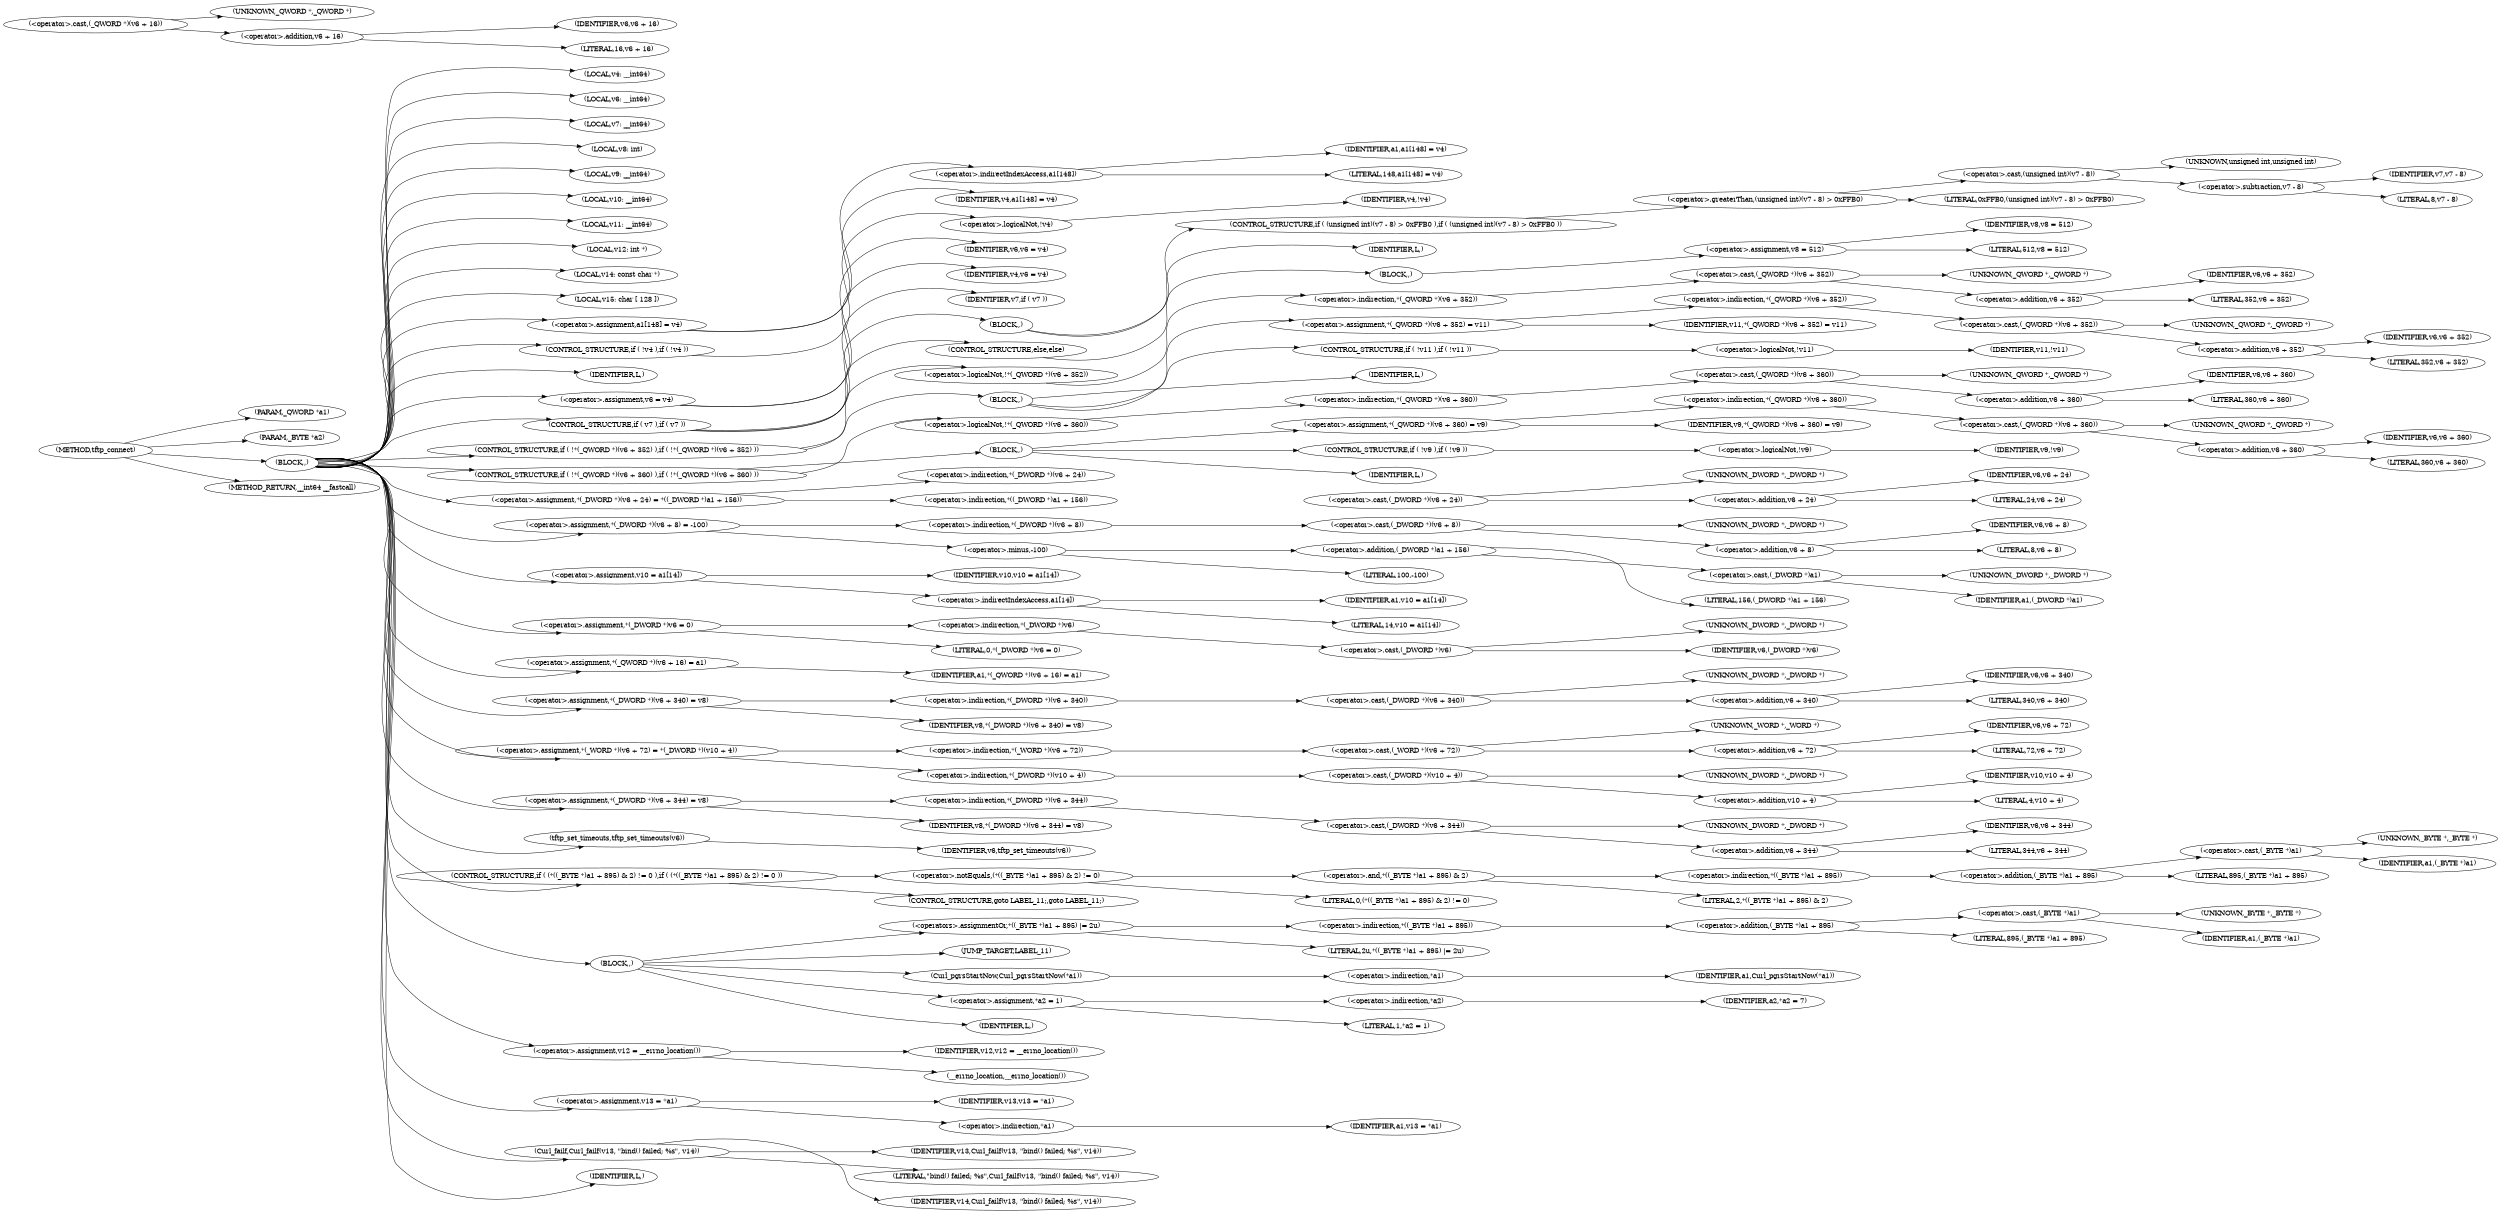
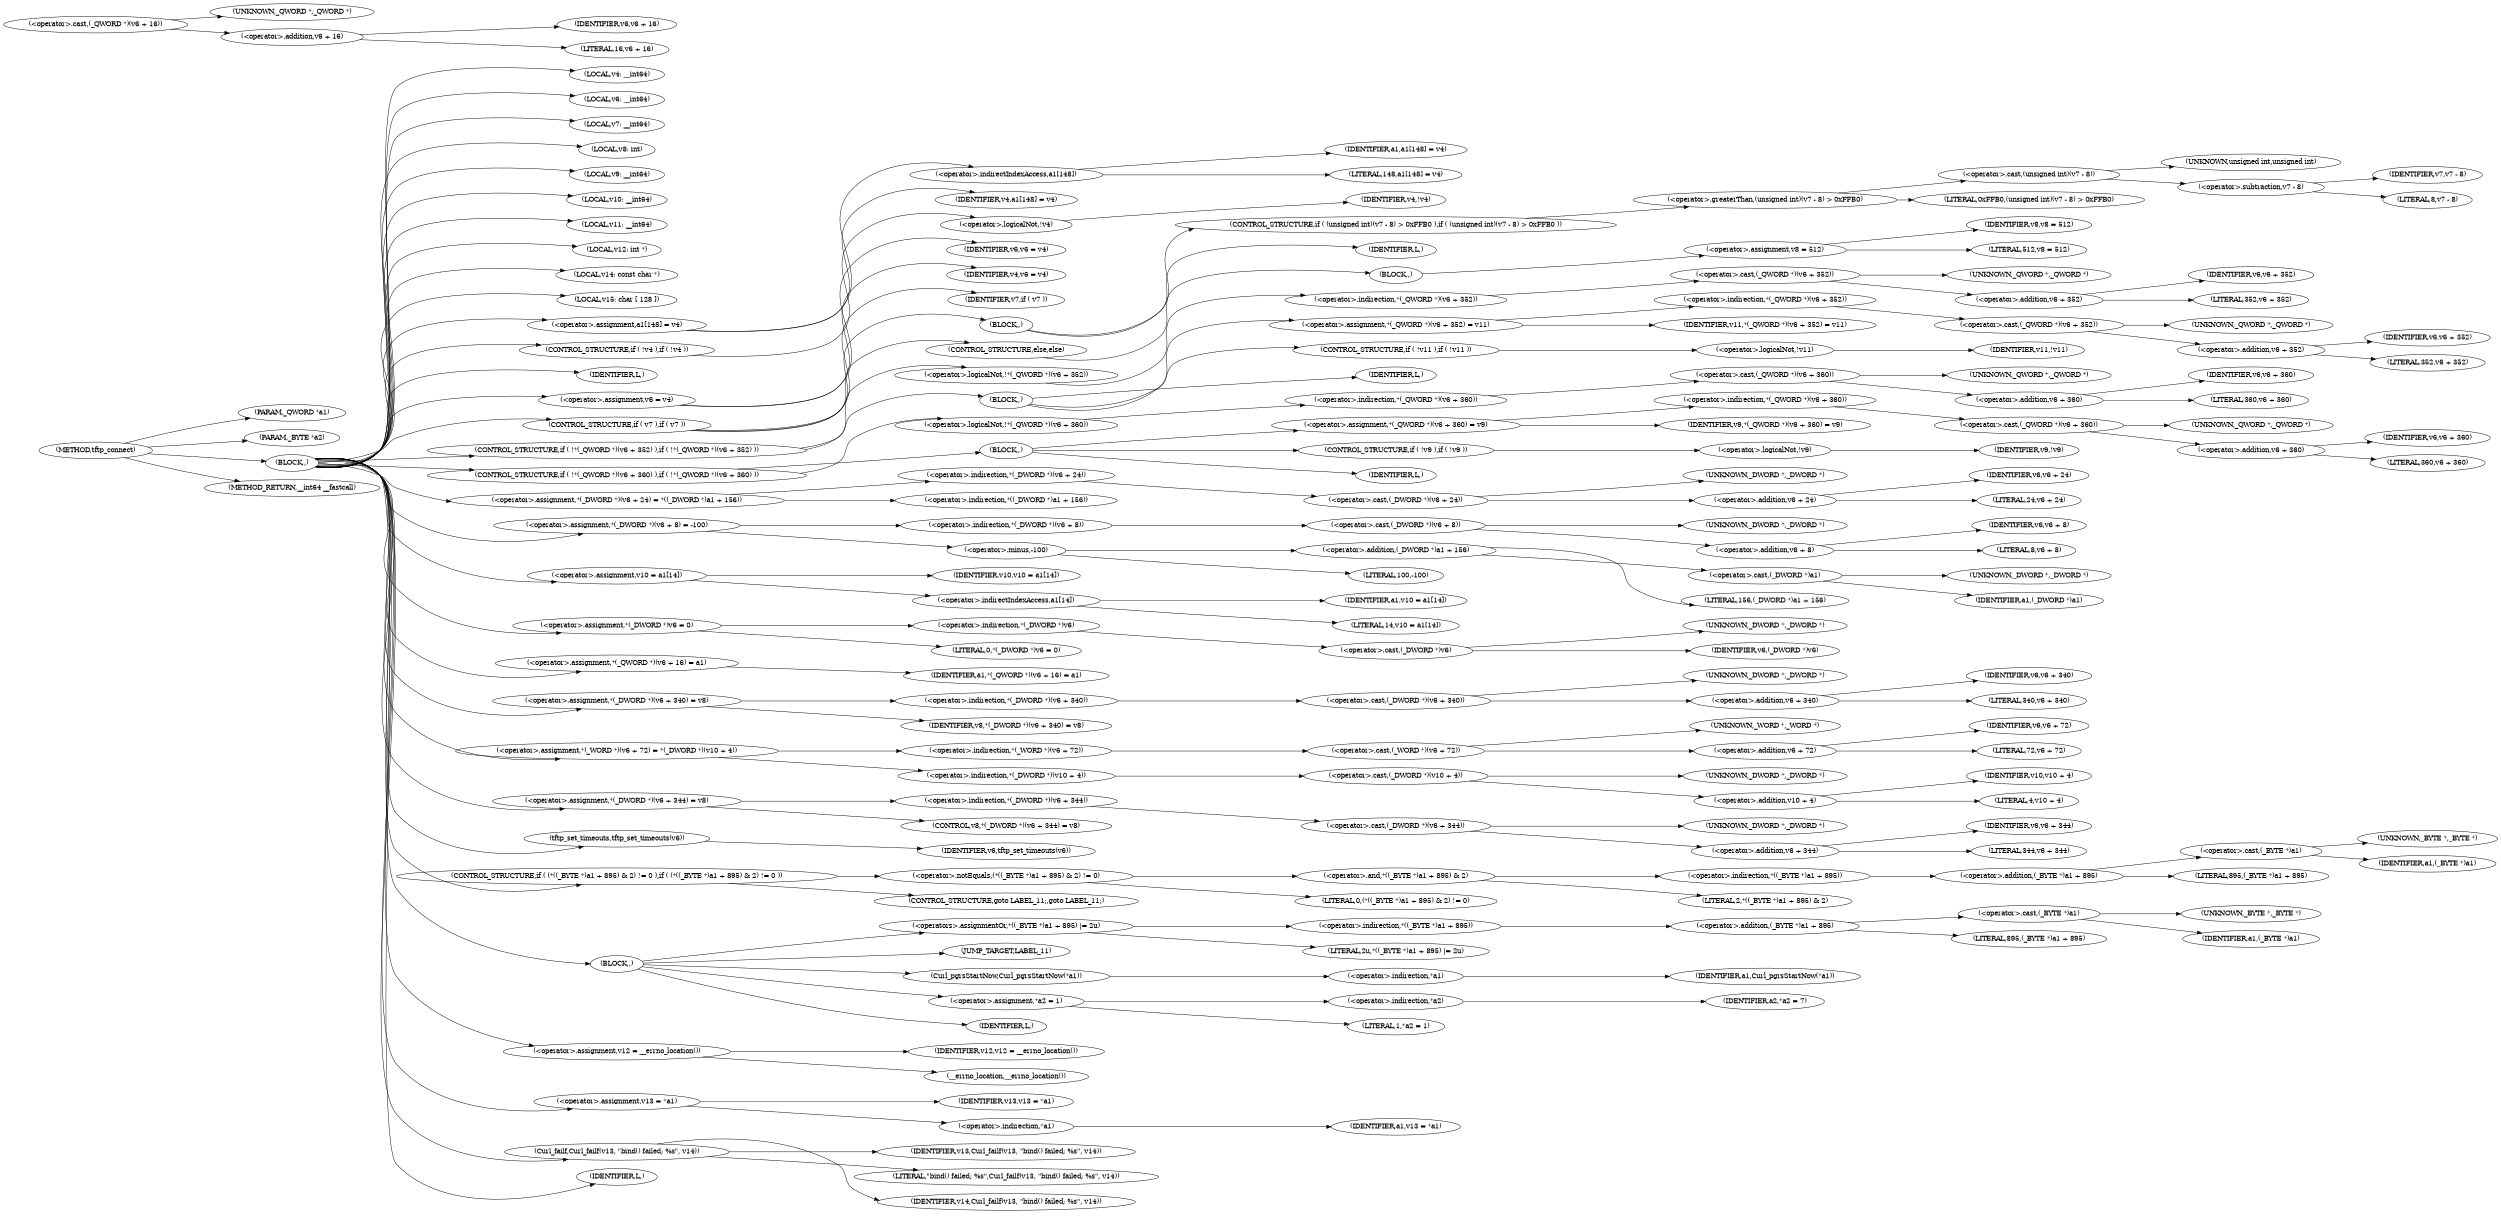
edge "(<operator>.indirection,*(_DWORD *)(v6 + 24))" -> "(<operator>.cast,(_DWORD *)(v6 + 24))": added
node "(IDENTIFIER,v8,*(_DWORD *)(v6 + 344) = v8)": label "(IDENTIFIER,v8,*(_DWORD *)(v6 + 344) = v8)" -> "(CONTROL,v8,*(_DWORD *)(v6 + 344) = v8)"
